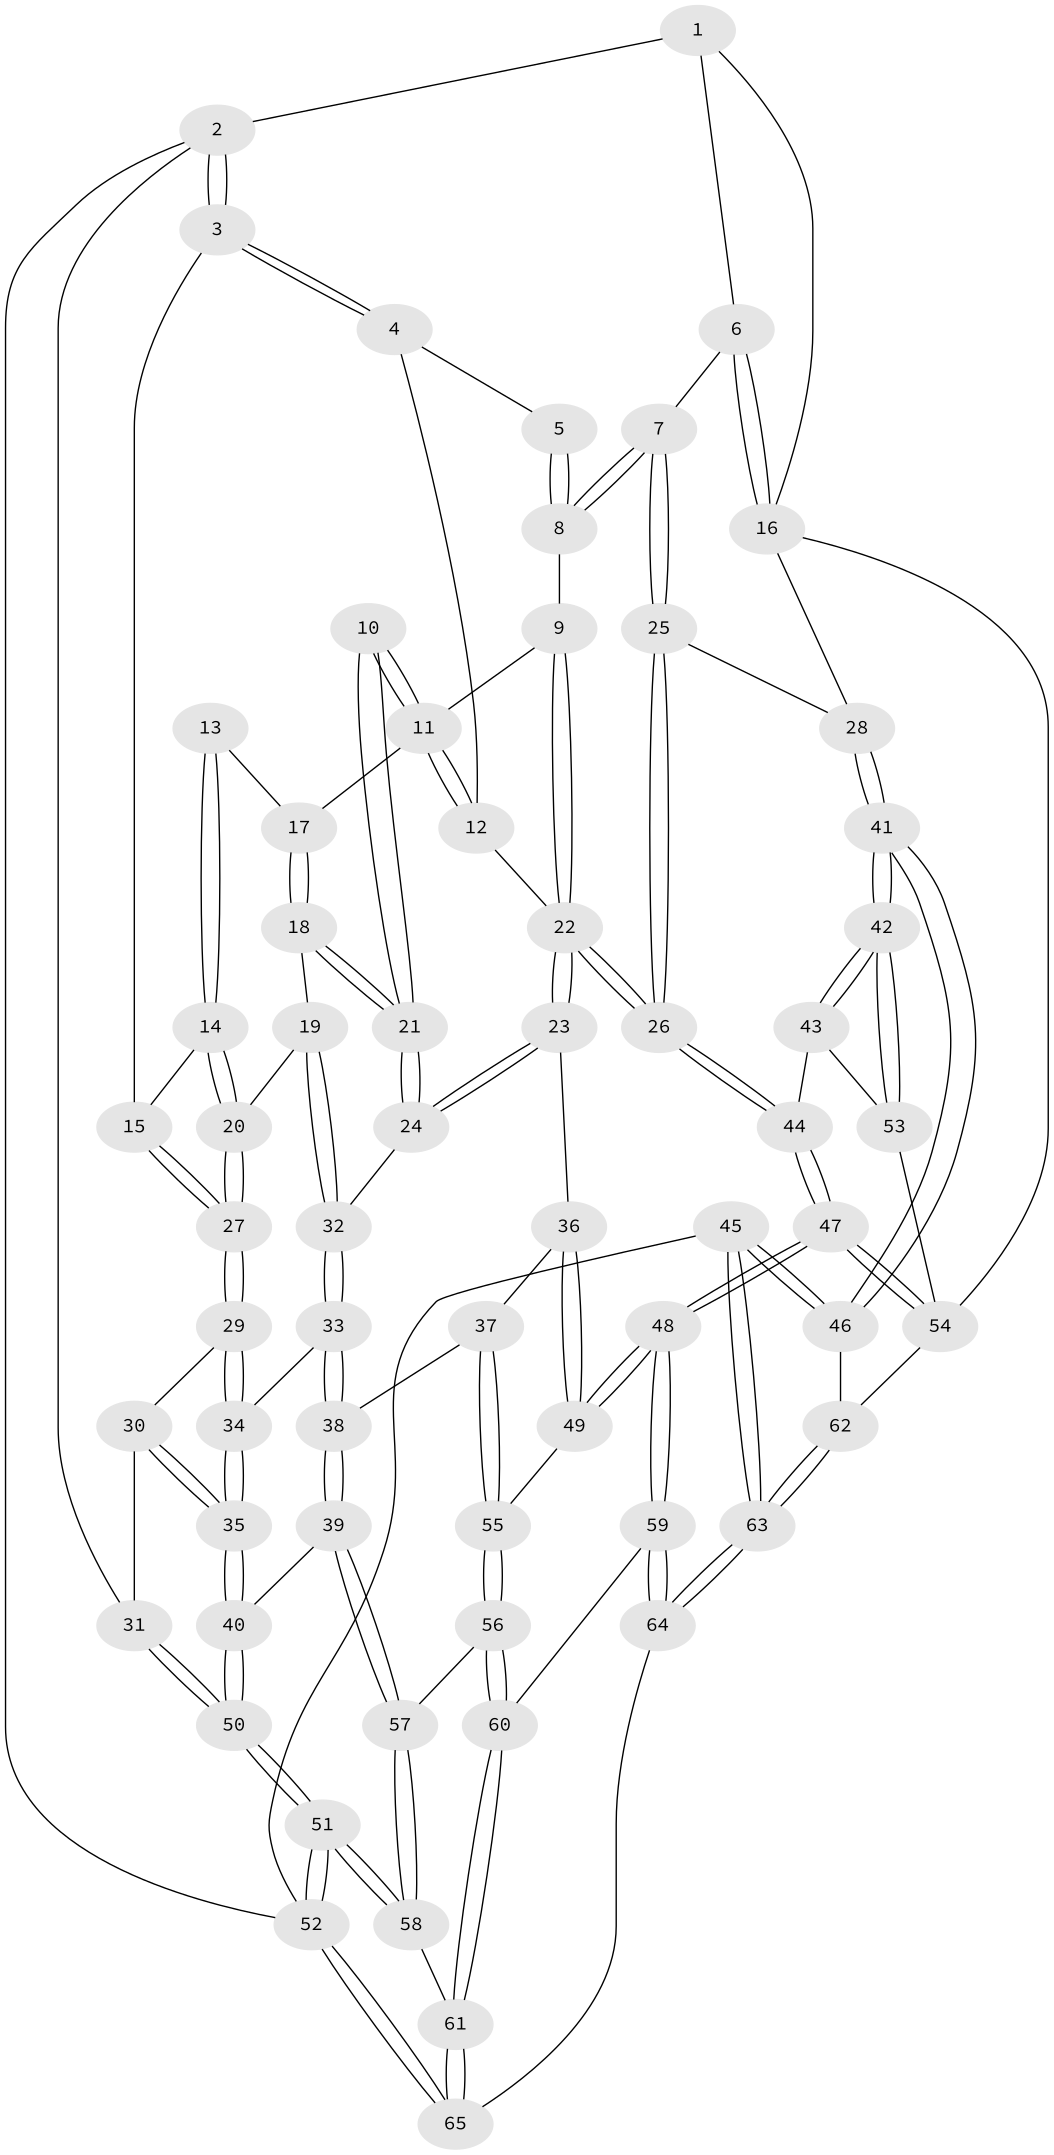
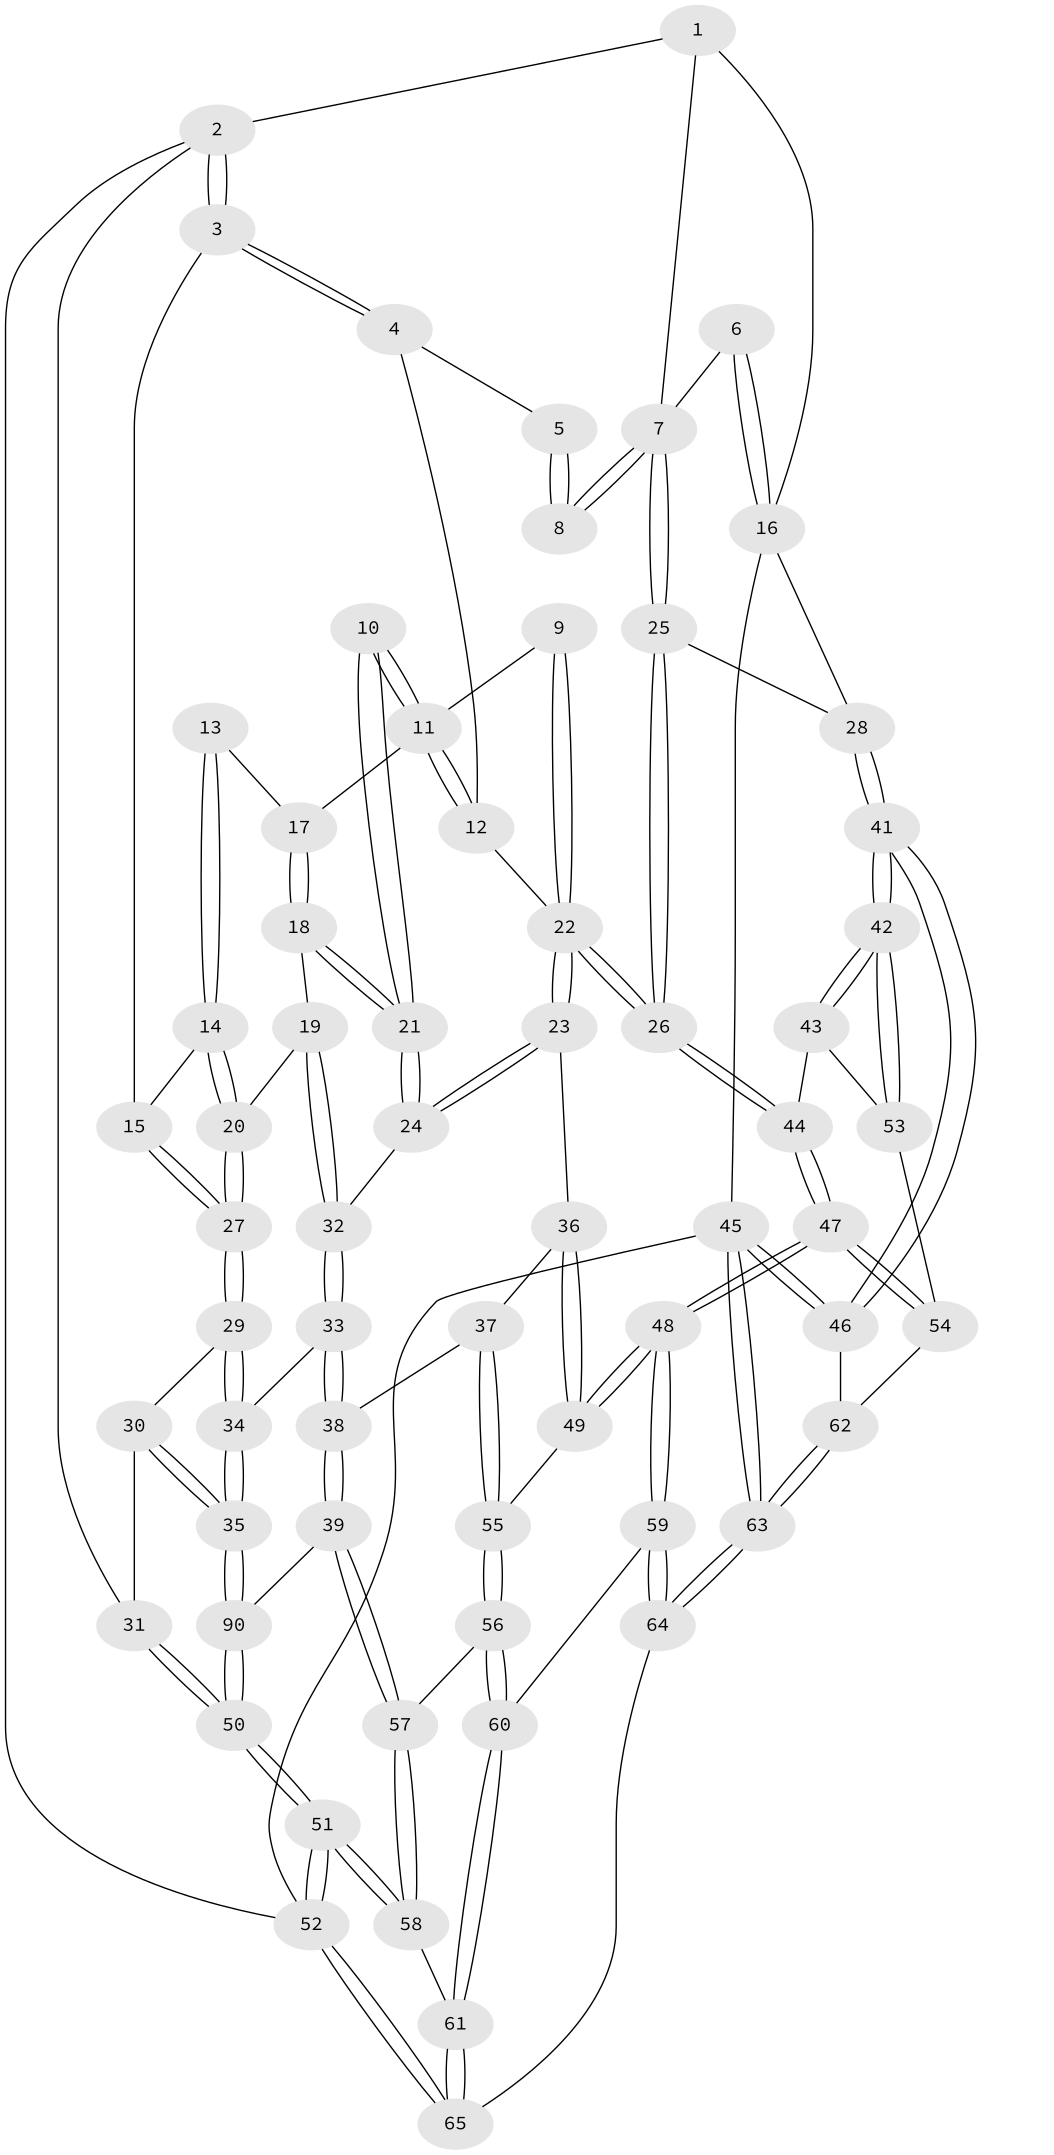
edge "1" -- "6": now "1" -- "7"
edge "8" -- "9": removed
edge "16" -- "54": now "16" -- "45"
node "40": label "40" -> "90"
